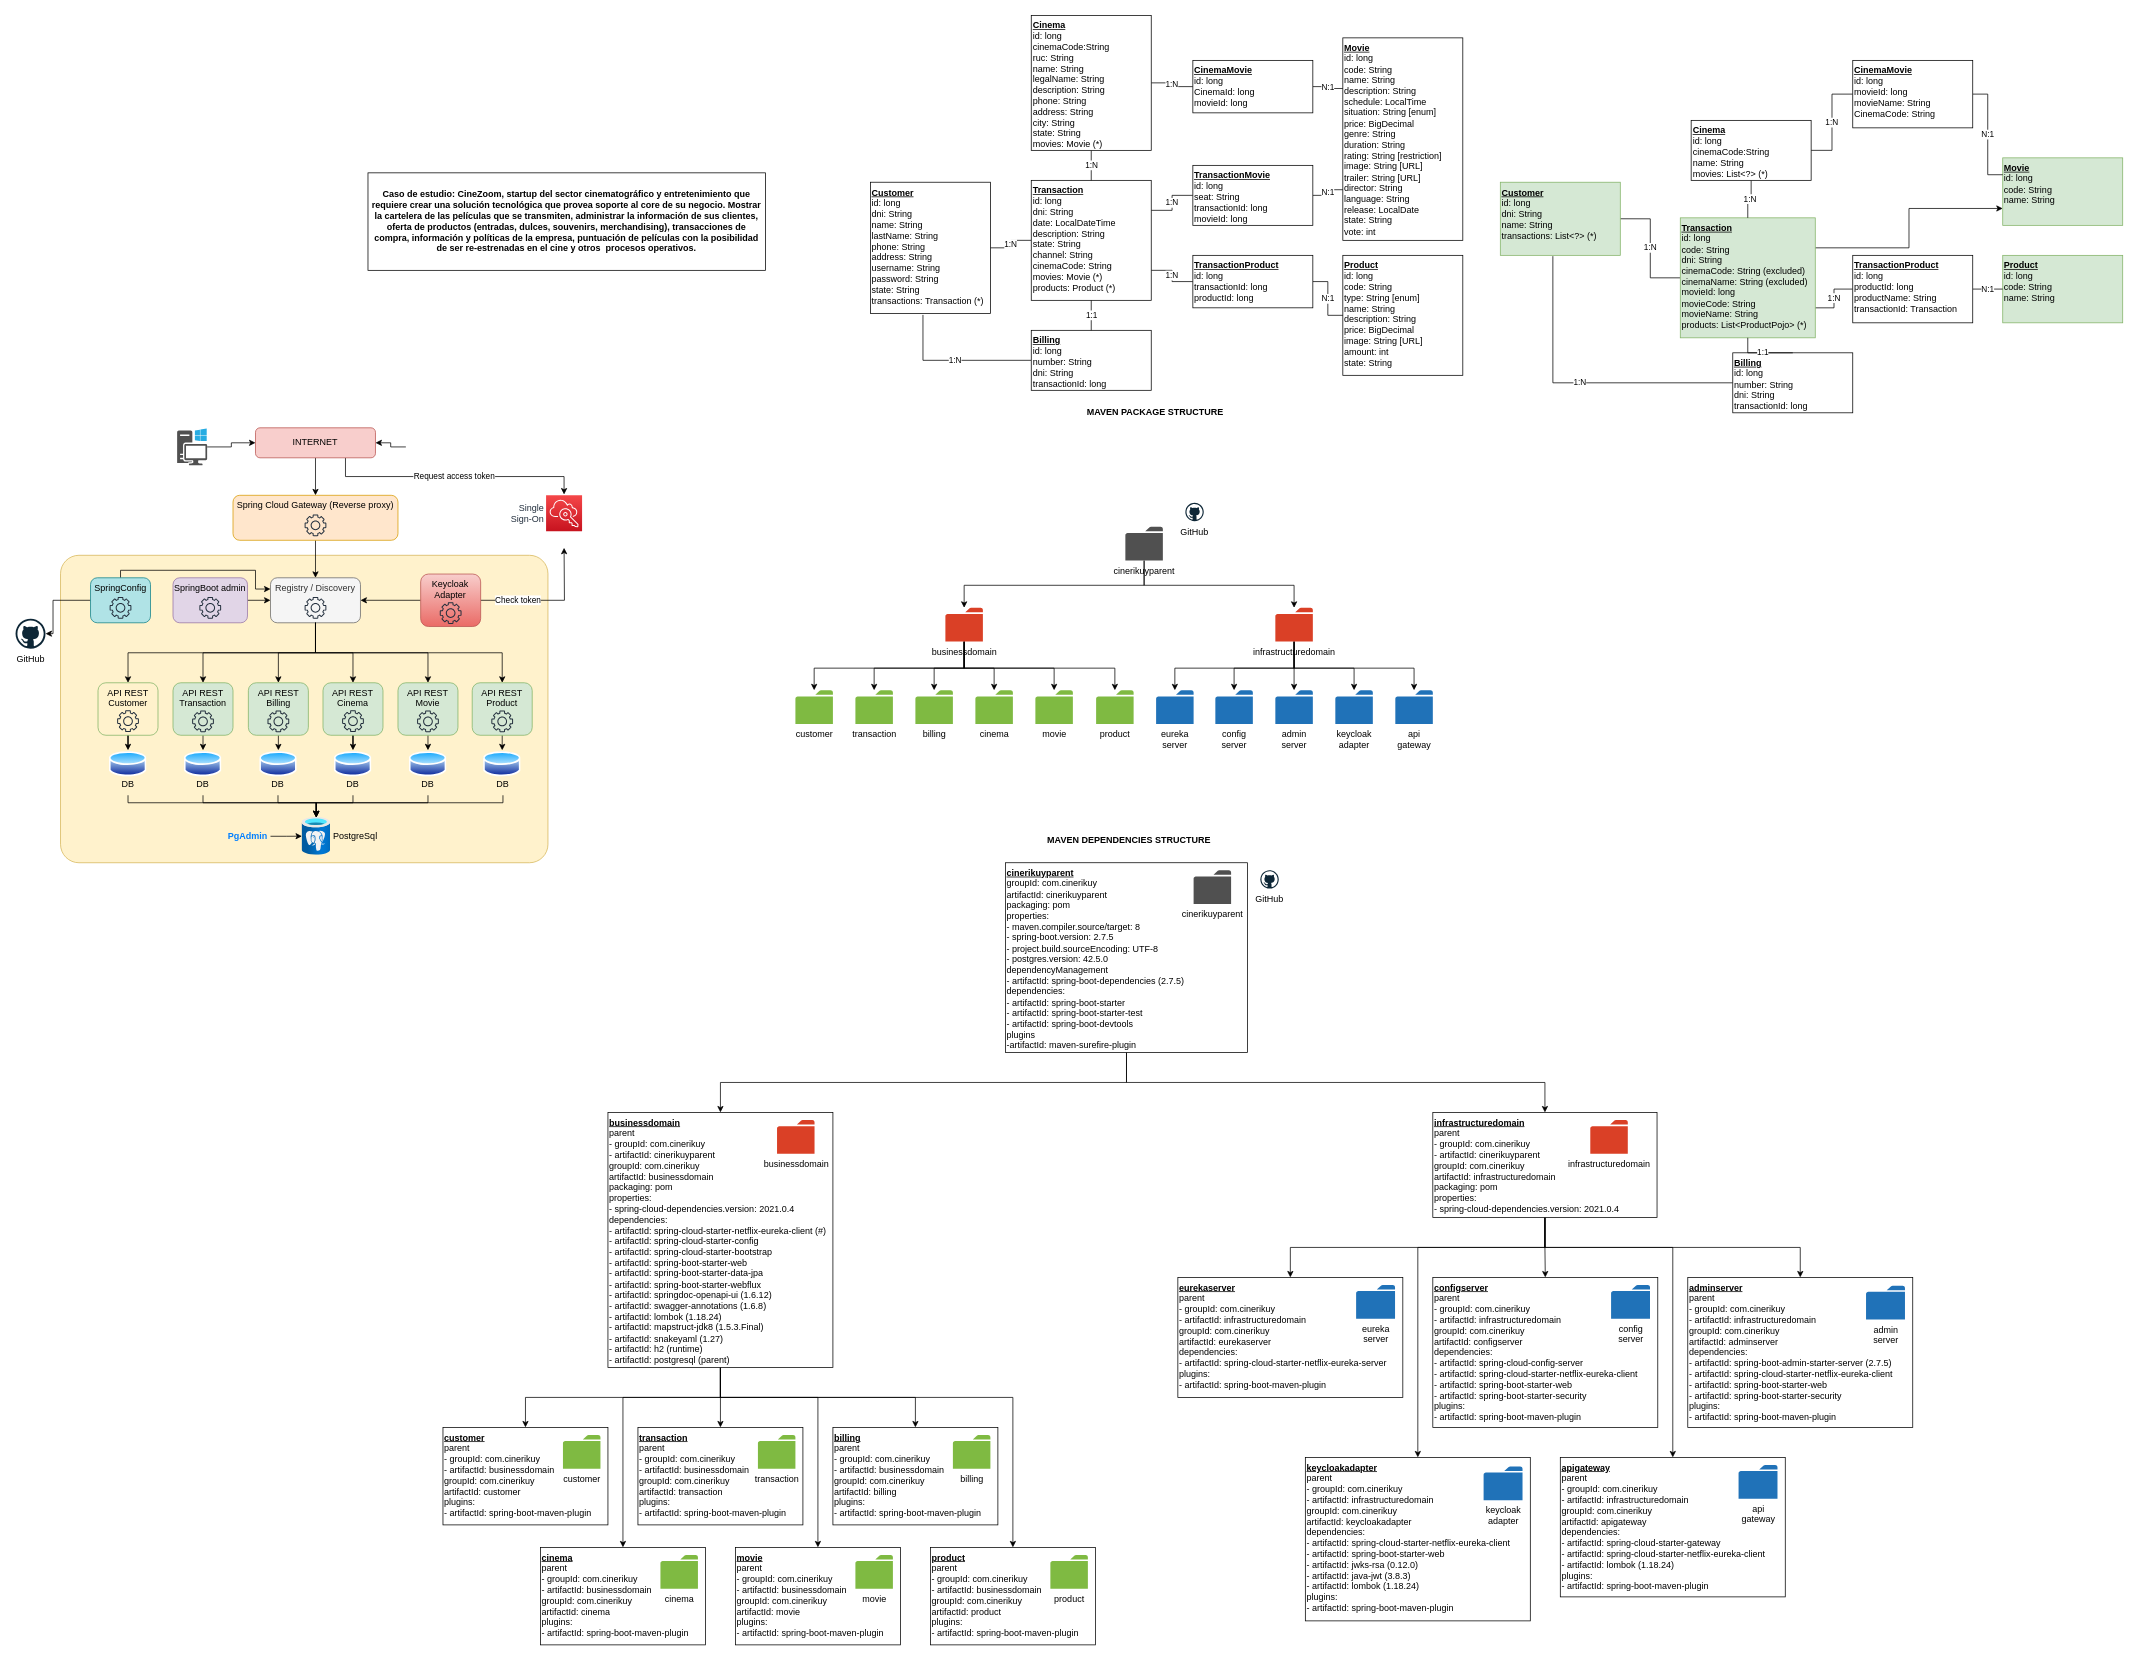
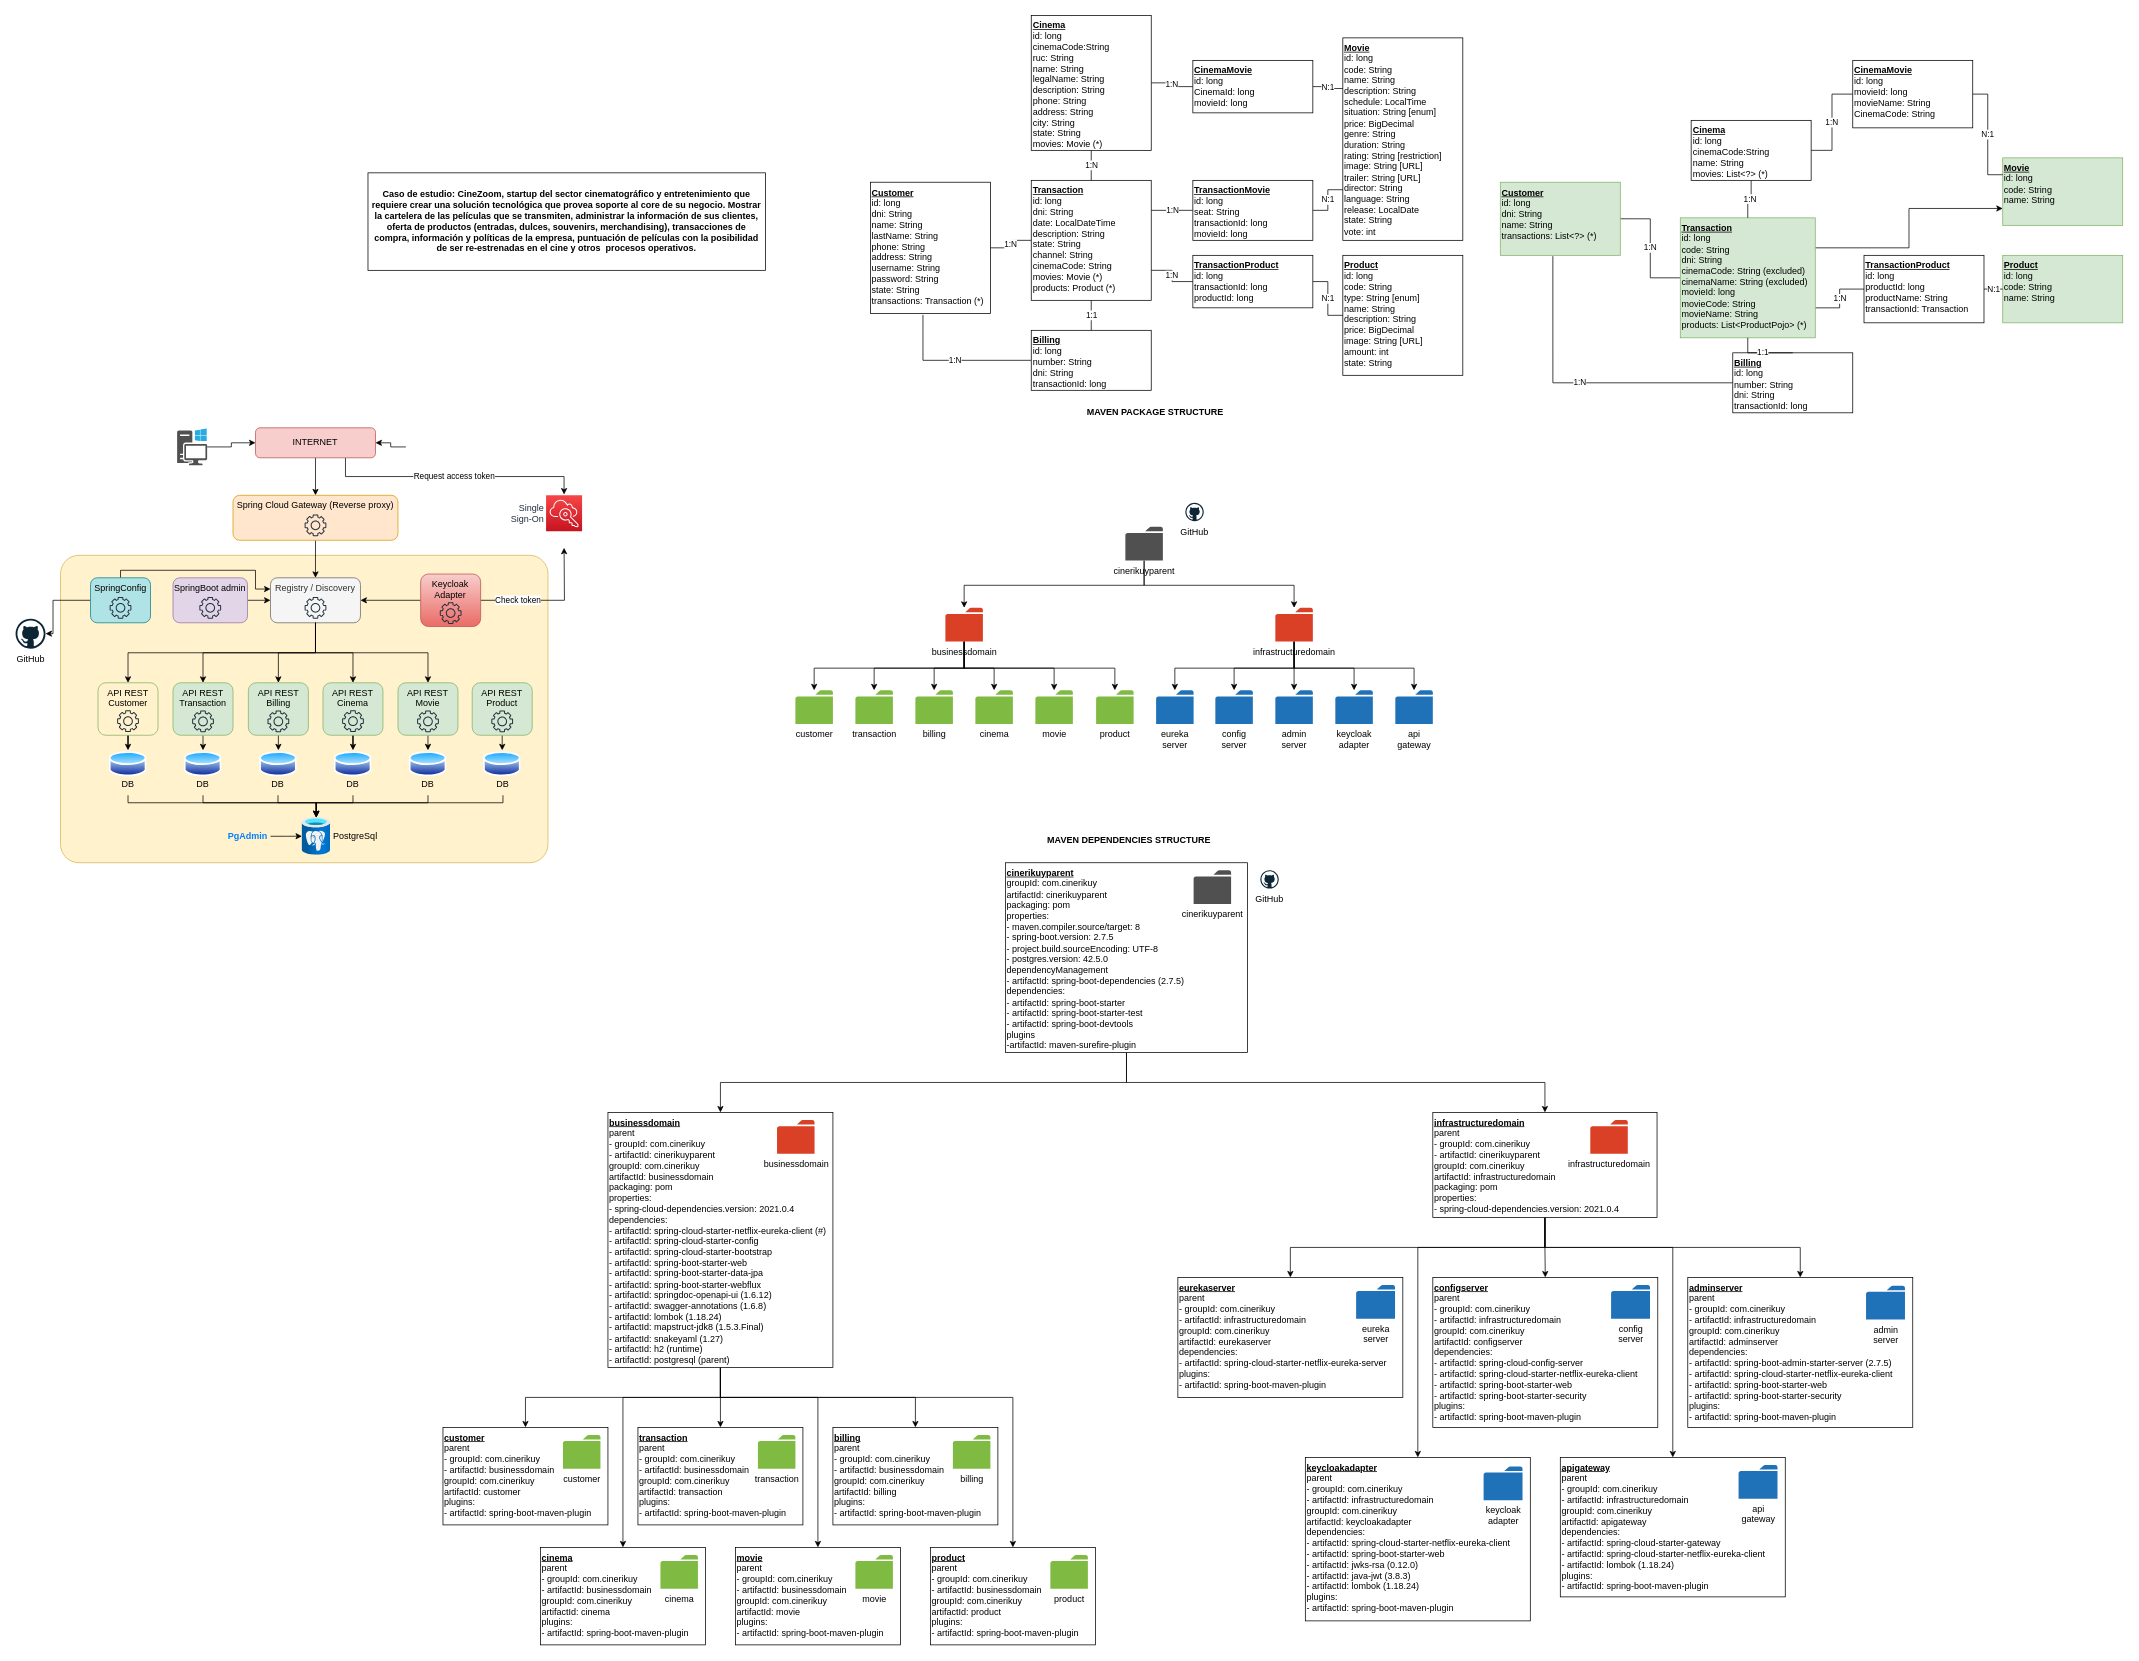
node "TransactionMovie id: long seat: String transactionId: long movieId: long": moved (1253, 195) -> (1253, 210)
node "TransactionProduct id: long productId: longproductName: String transactionId: Transaction": moved (1913, 289) -> (1924, 289)
edge "Registry / Discovery" -> "API REST Product": removed
